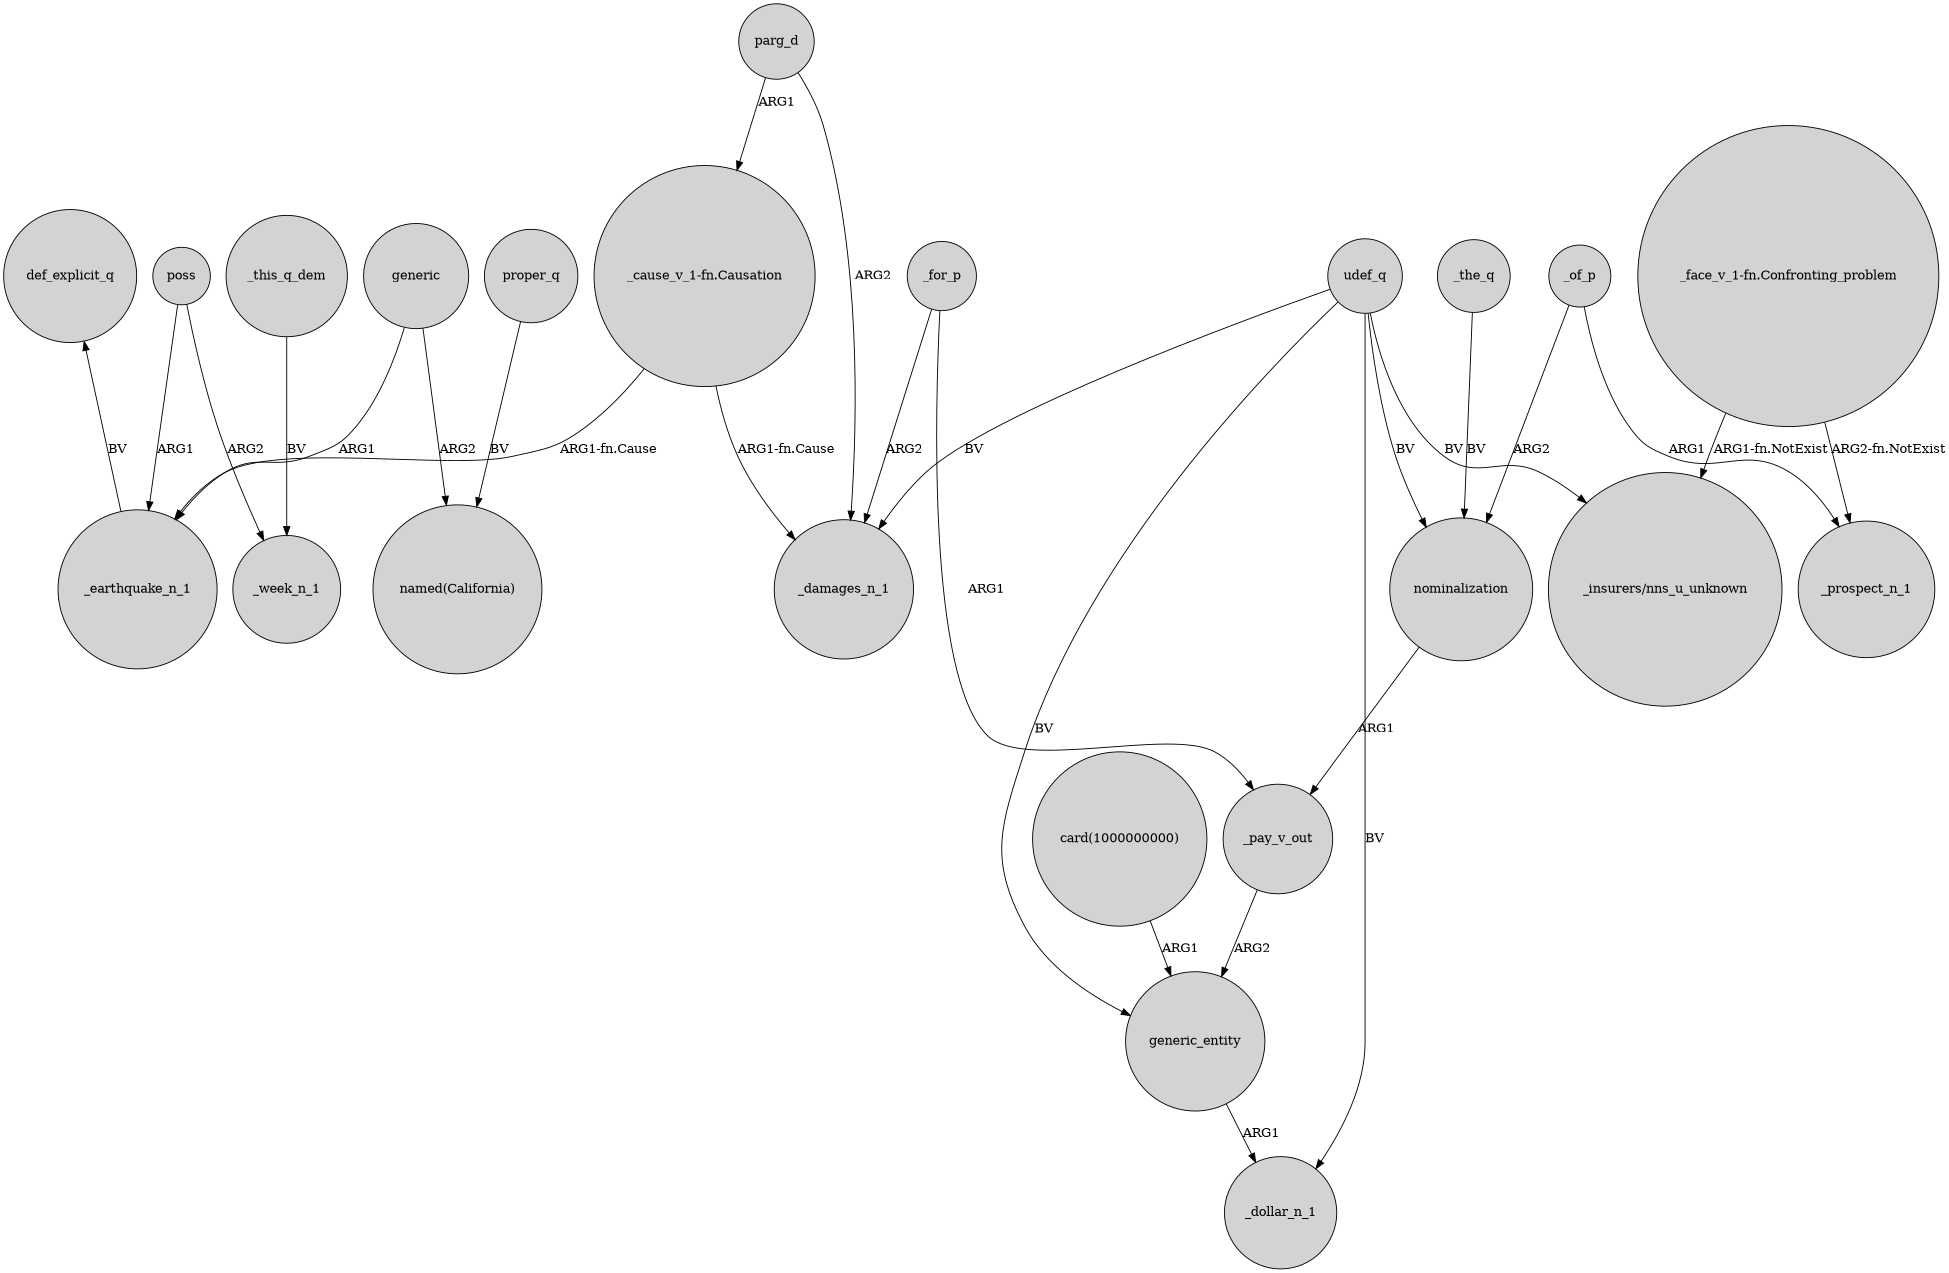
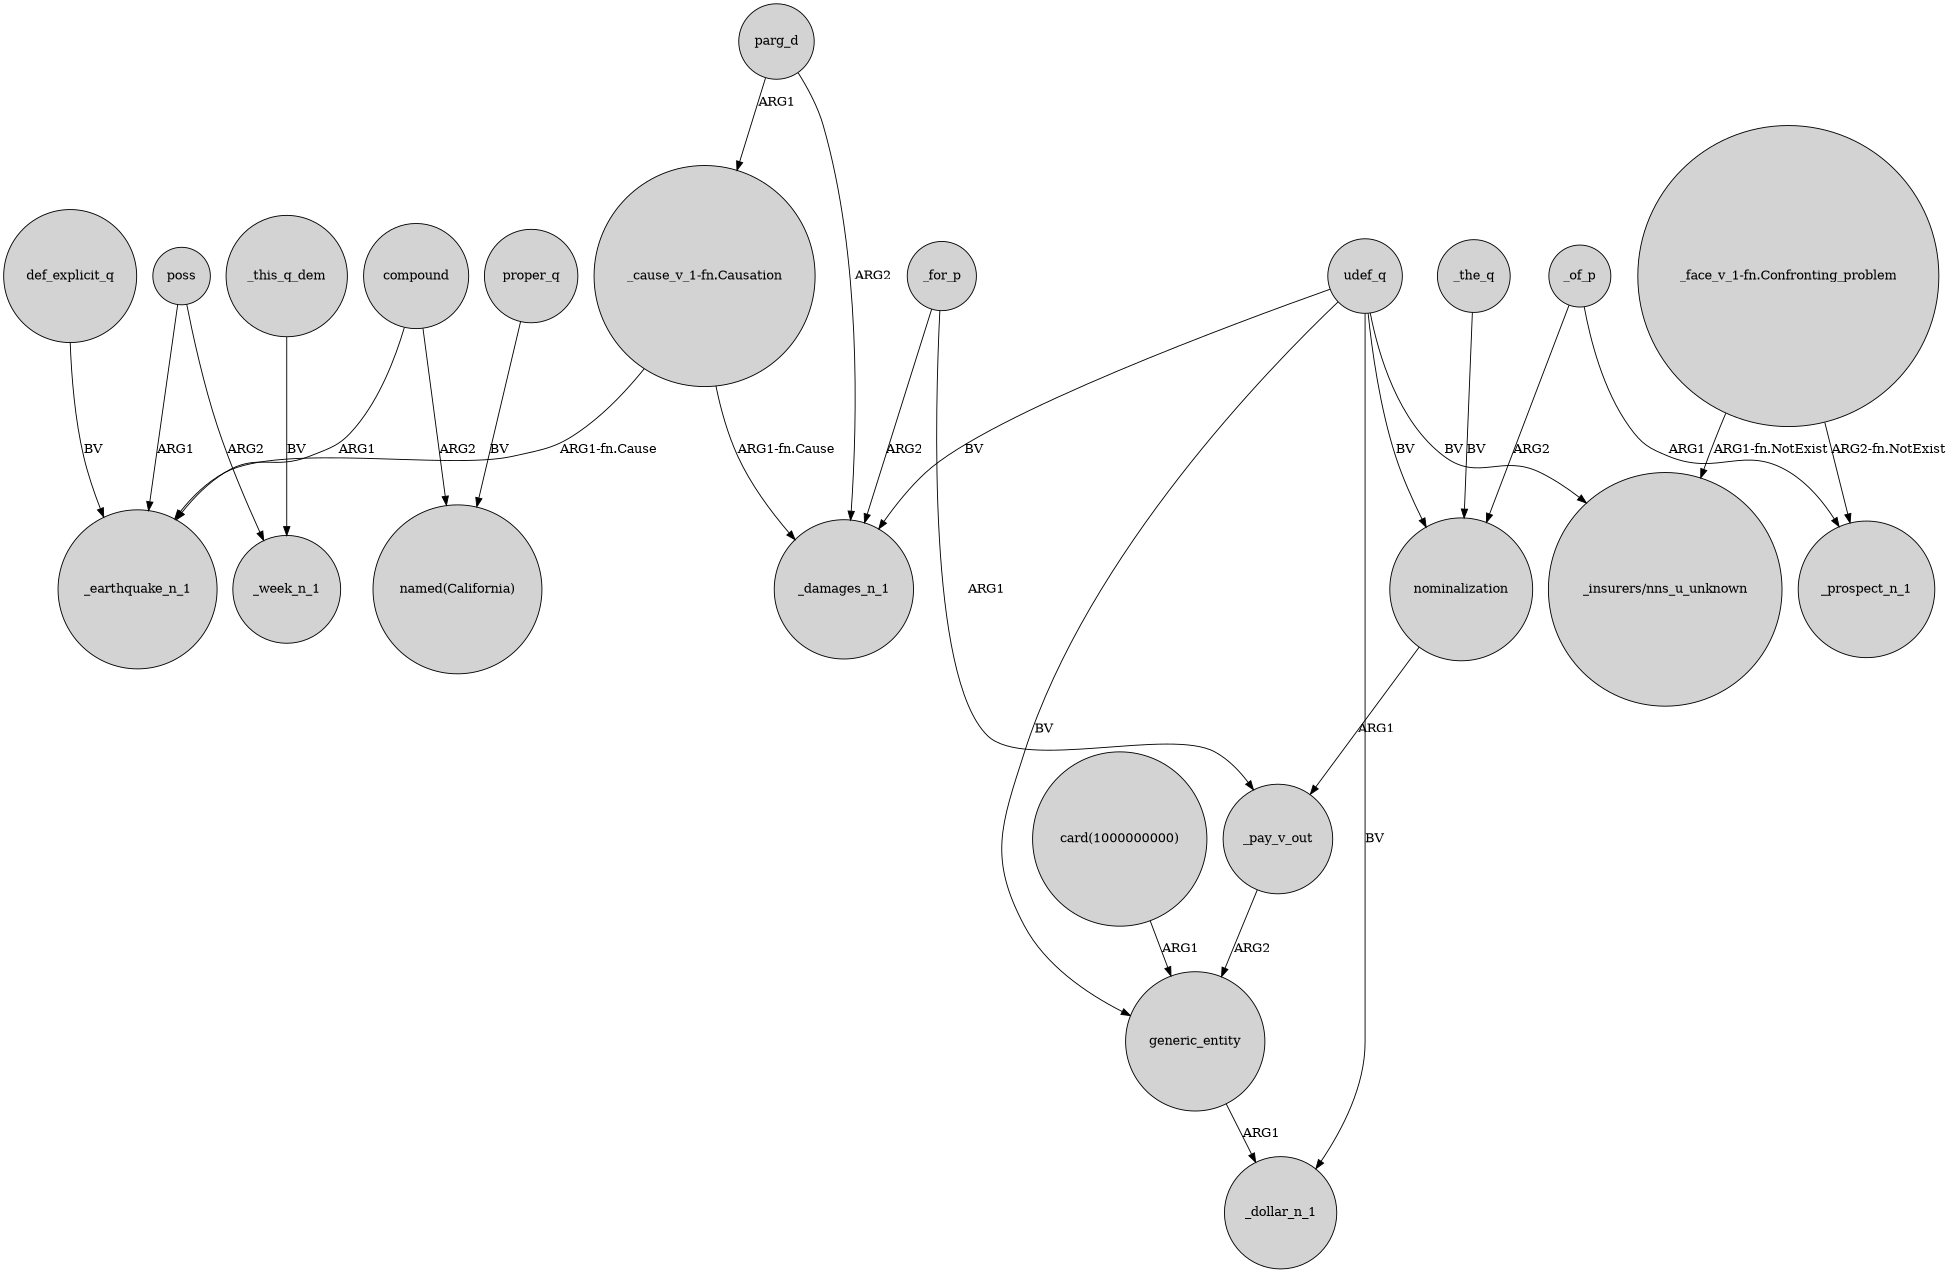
node "generic": label "generic" -> "compound"
edge "_earthquake_n_1" -> "def_explicit_q": reversed
